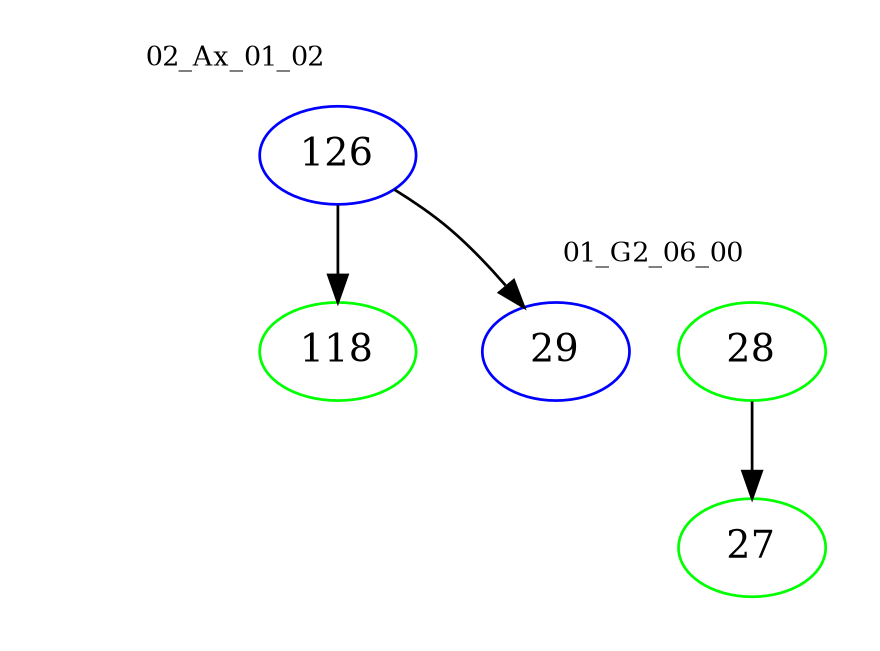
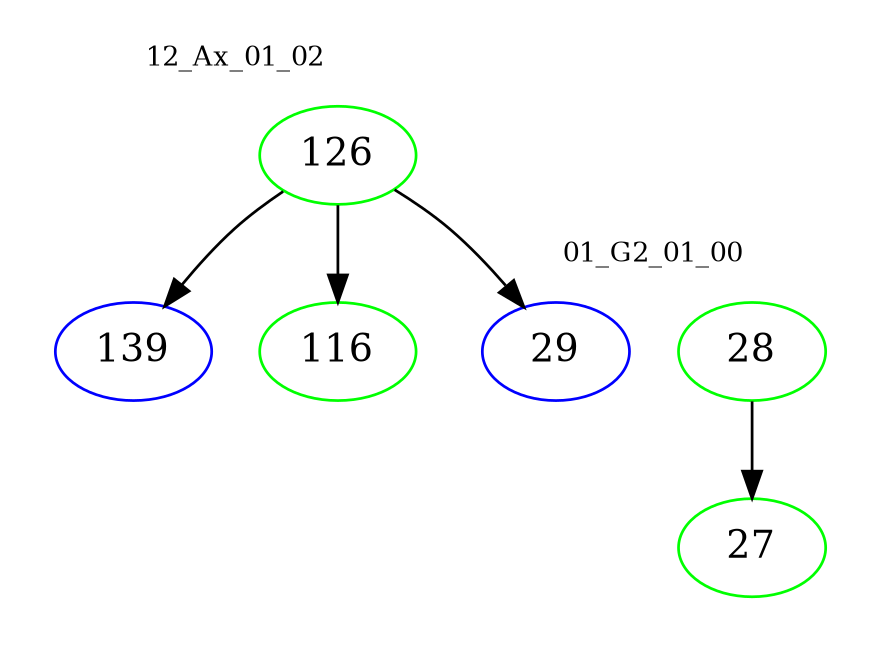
cluster "02_Ax_01_02": label "02_Ax_01_02" -> "12_Ax_01_02"
node "126": color blue -> green
cluster "01_G2_06_00": label "01_G2_06_00" -> "01_G2_01_00"
node "139": added
node "118": label "118" -> "116"
